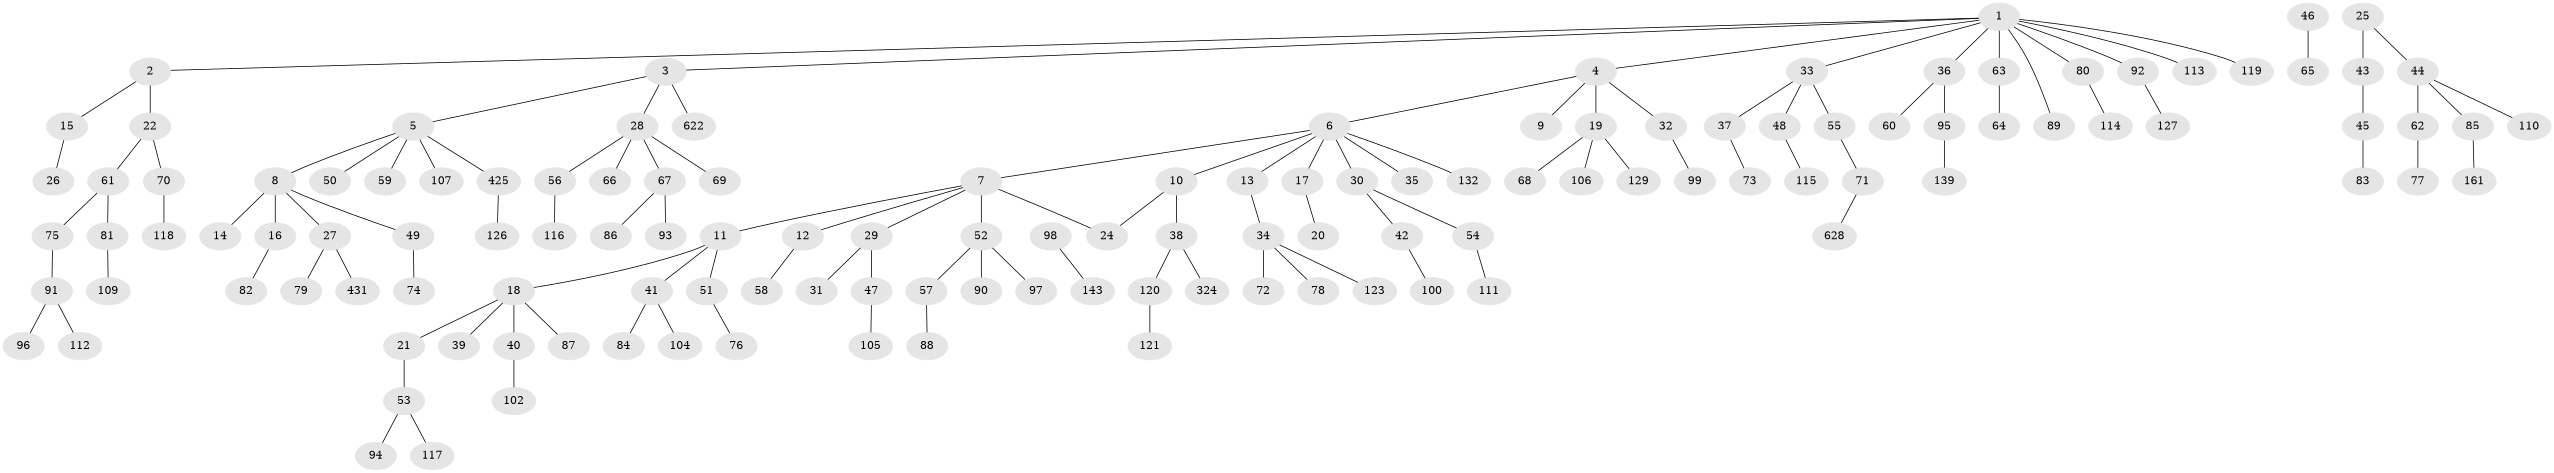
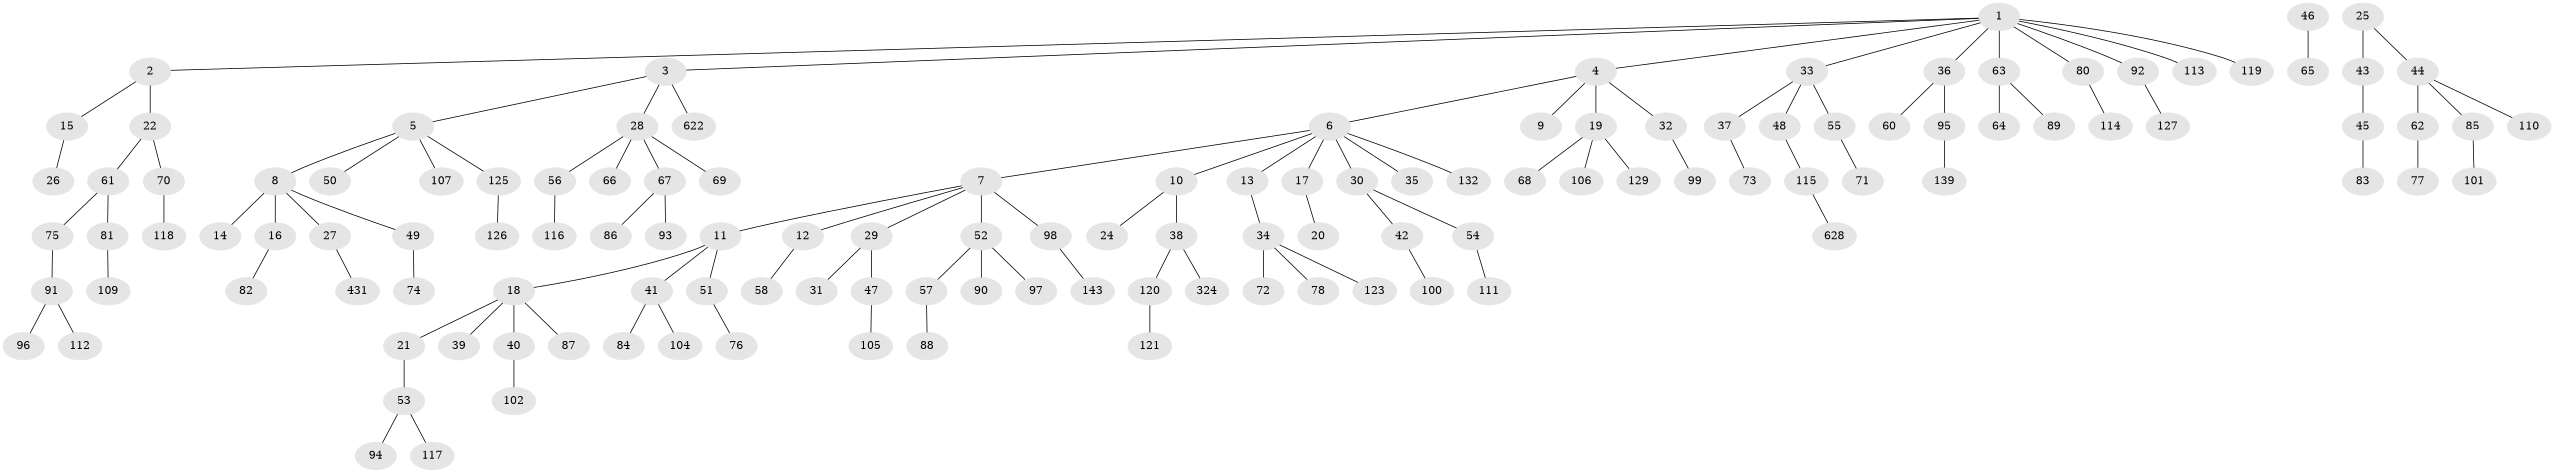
edge "1" -- "89": now "63" -- "89"
node "59": removed
node "425": label "425" -> "125"
node "161": label "161" -> "101"
edge "7" -- "24": now "7" -- "98"
edge "71" -- "628": now "115" -- "628"
node "79": removed
